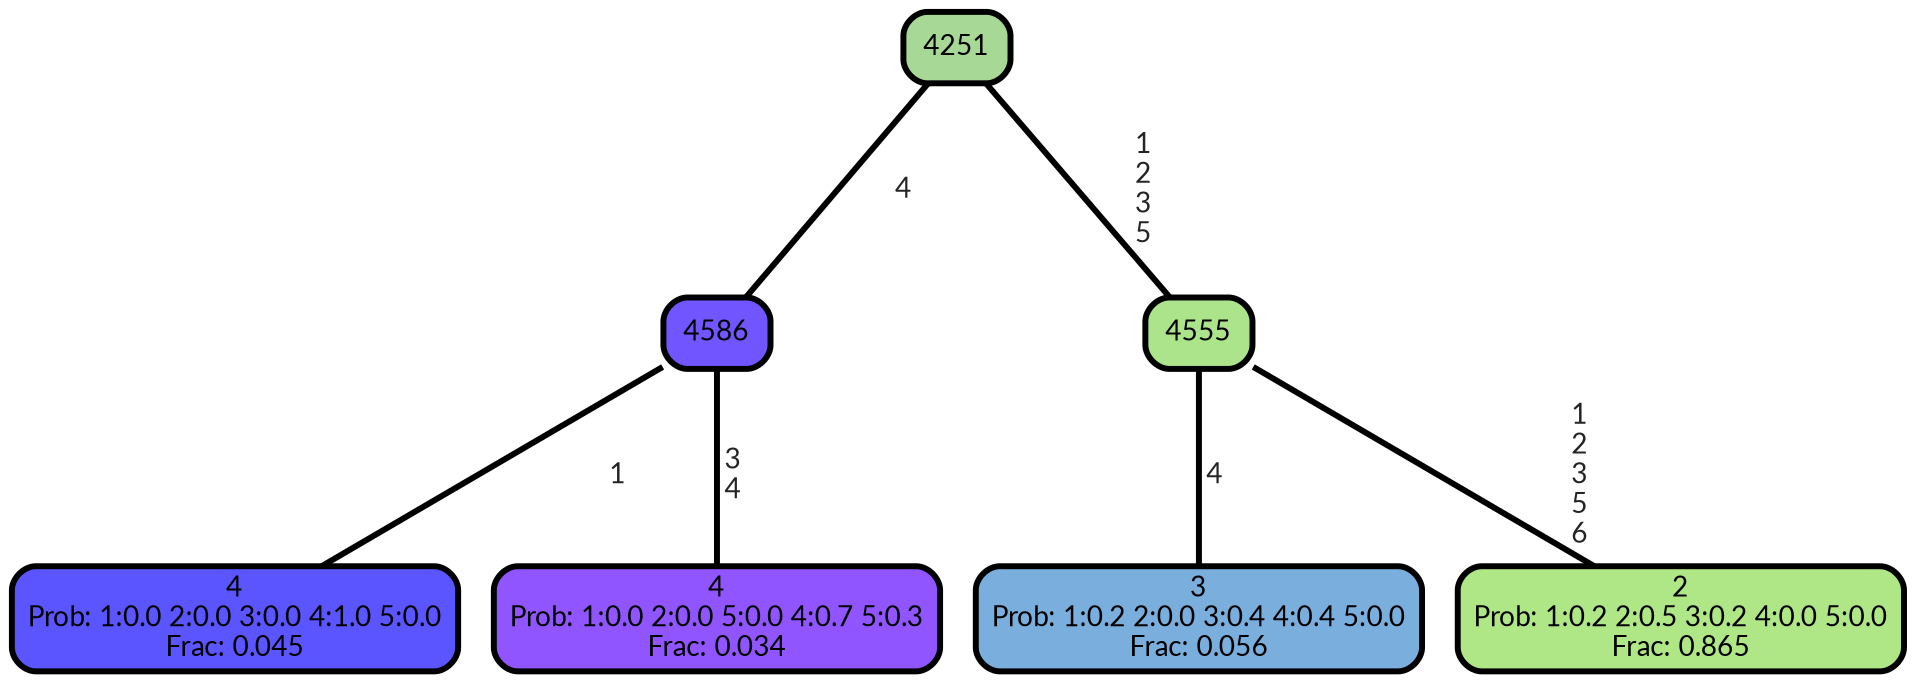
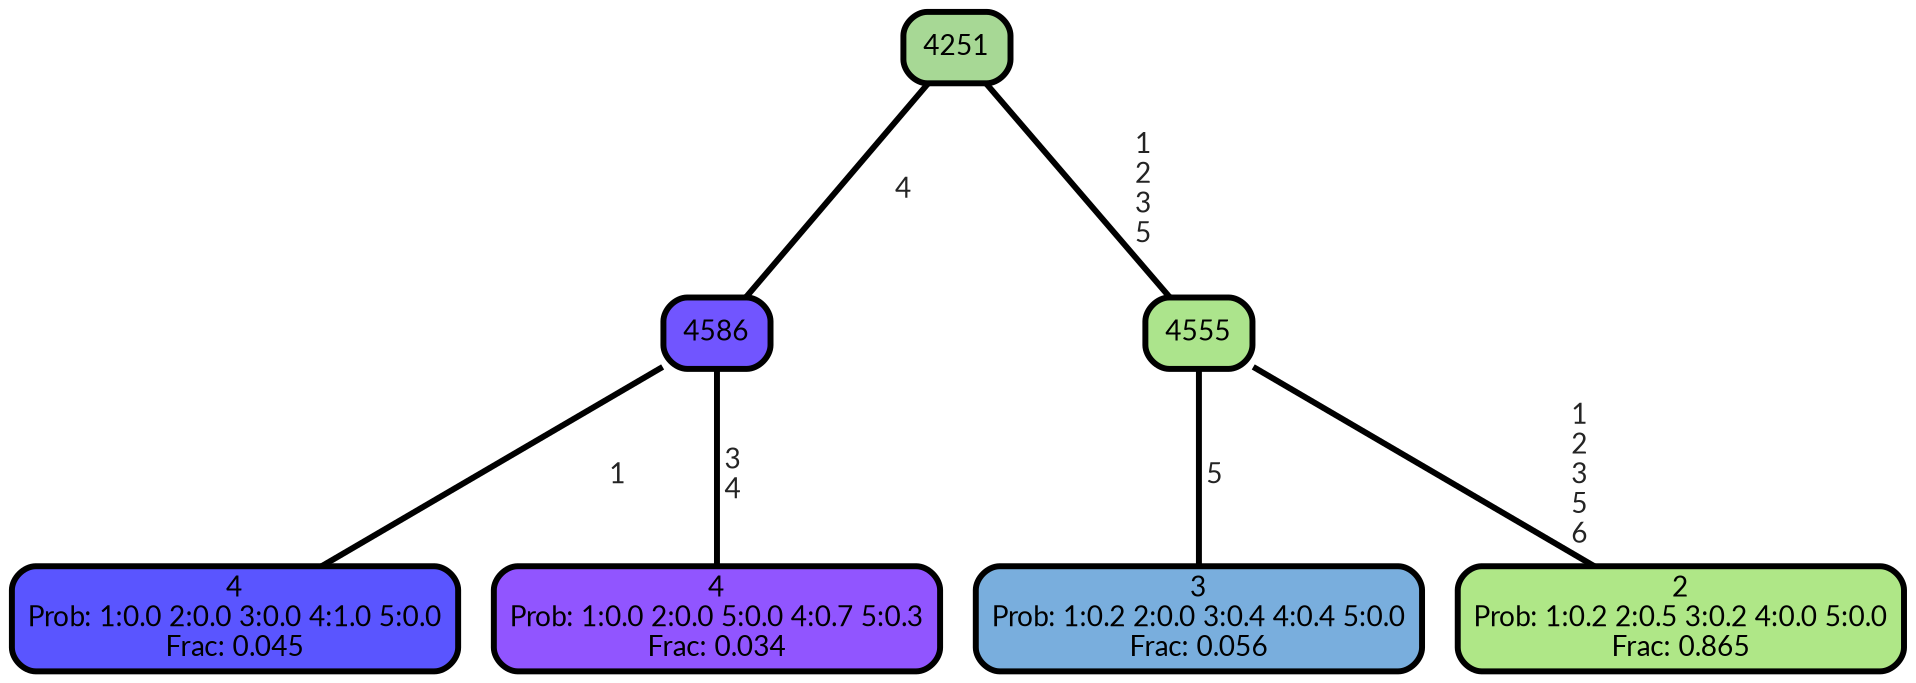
edge "4555" -- "3 Prob: 1:0.2 2:0.0 3:0.4 4:0.4 5:0.0 Frac: 0.056": label " 4" -> " 5"
